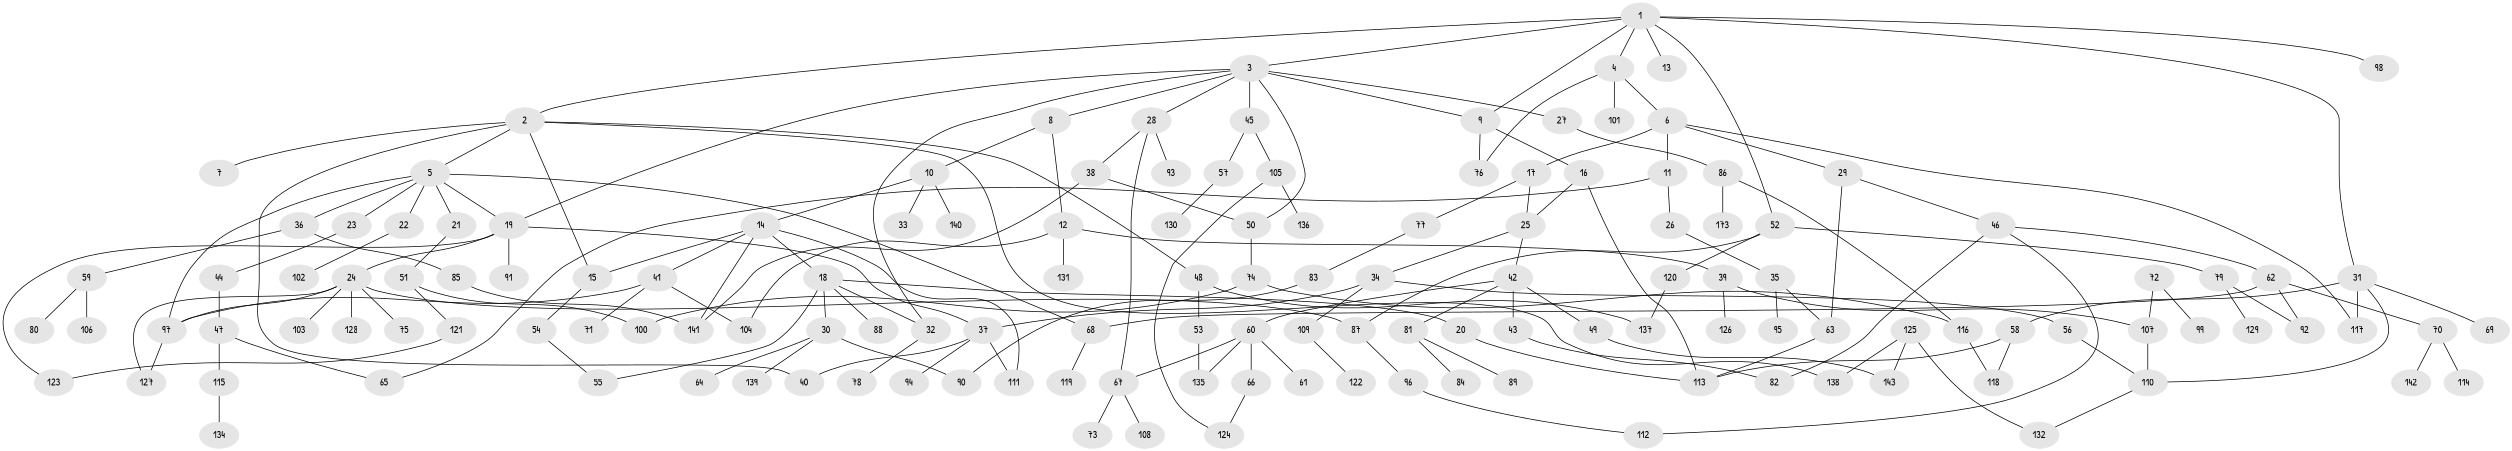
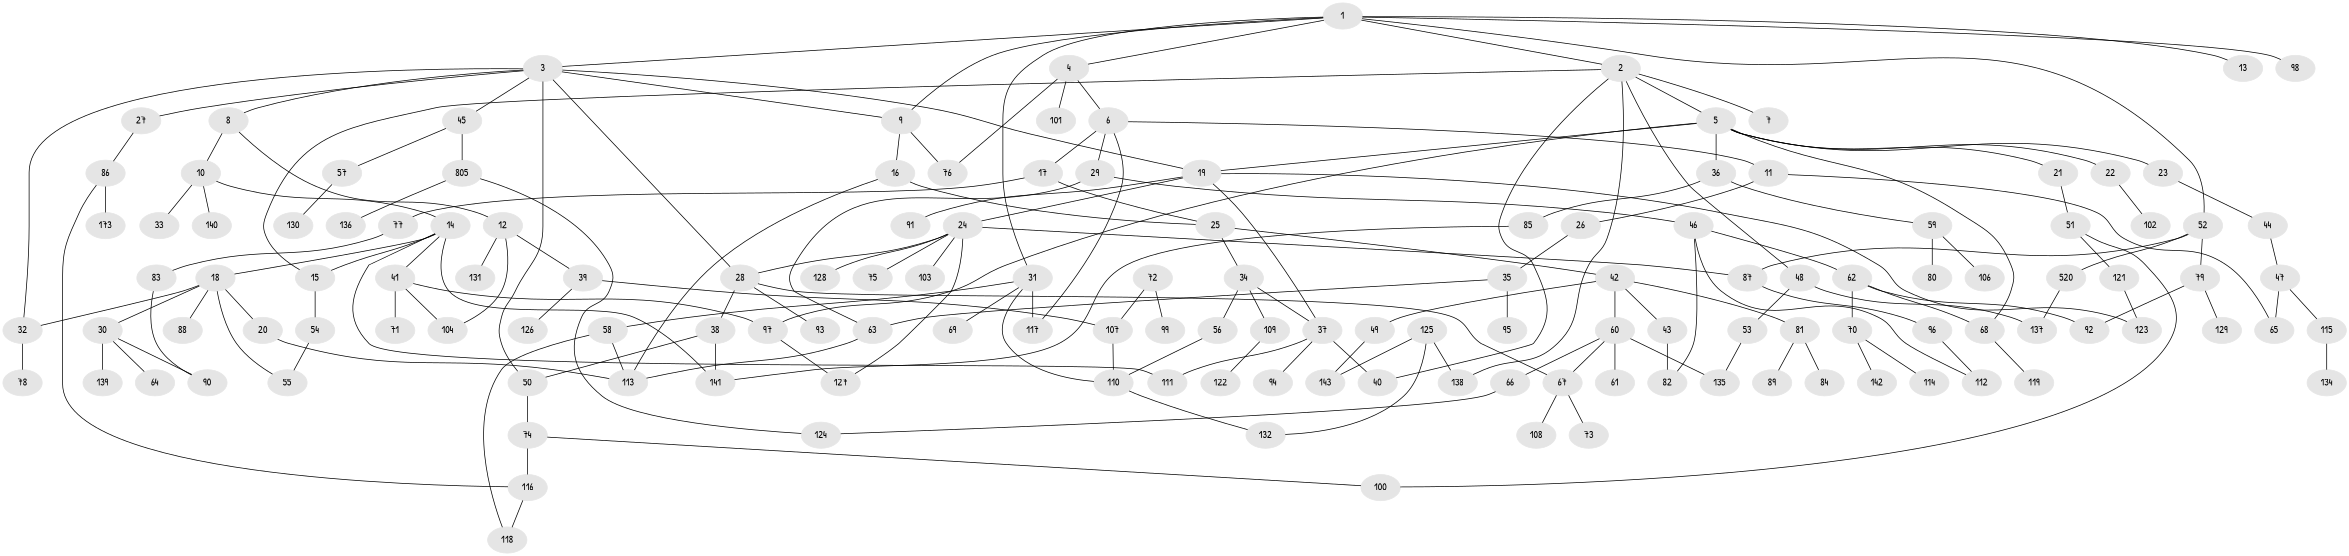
node "105": label "105" -> "805"
node "120": label "120" -> "520"
edge "24" -- "97": now "24" -- "28"
